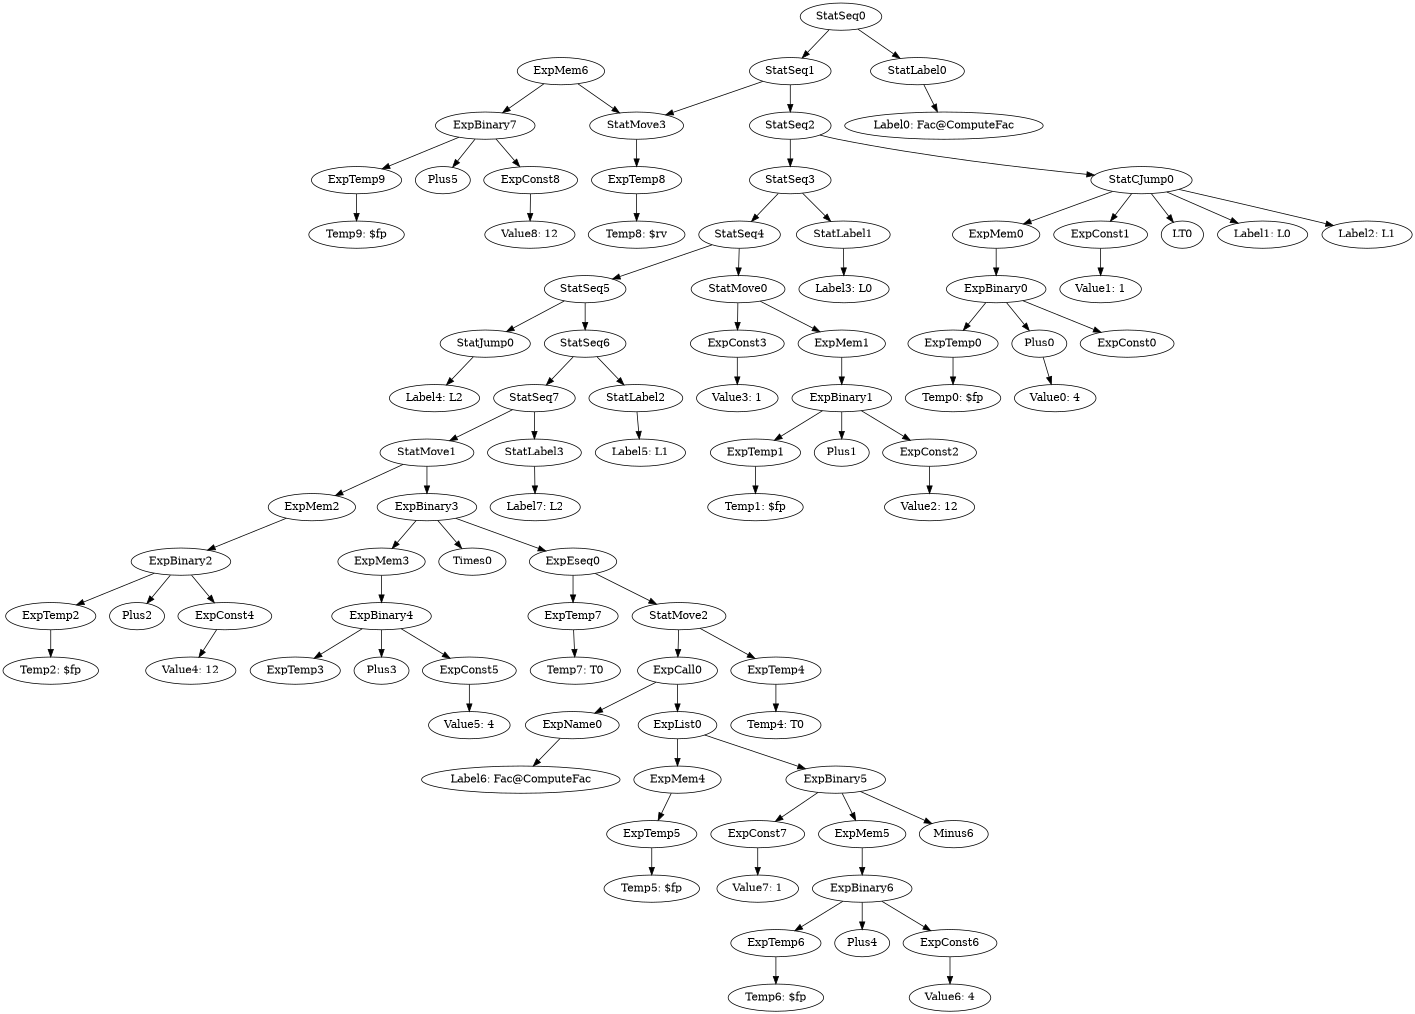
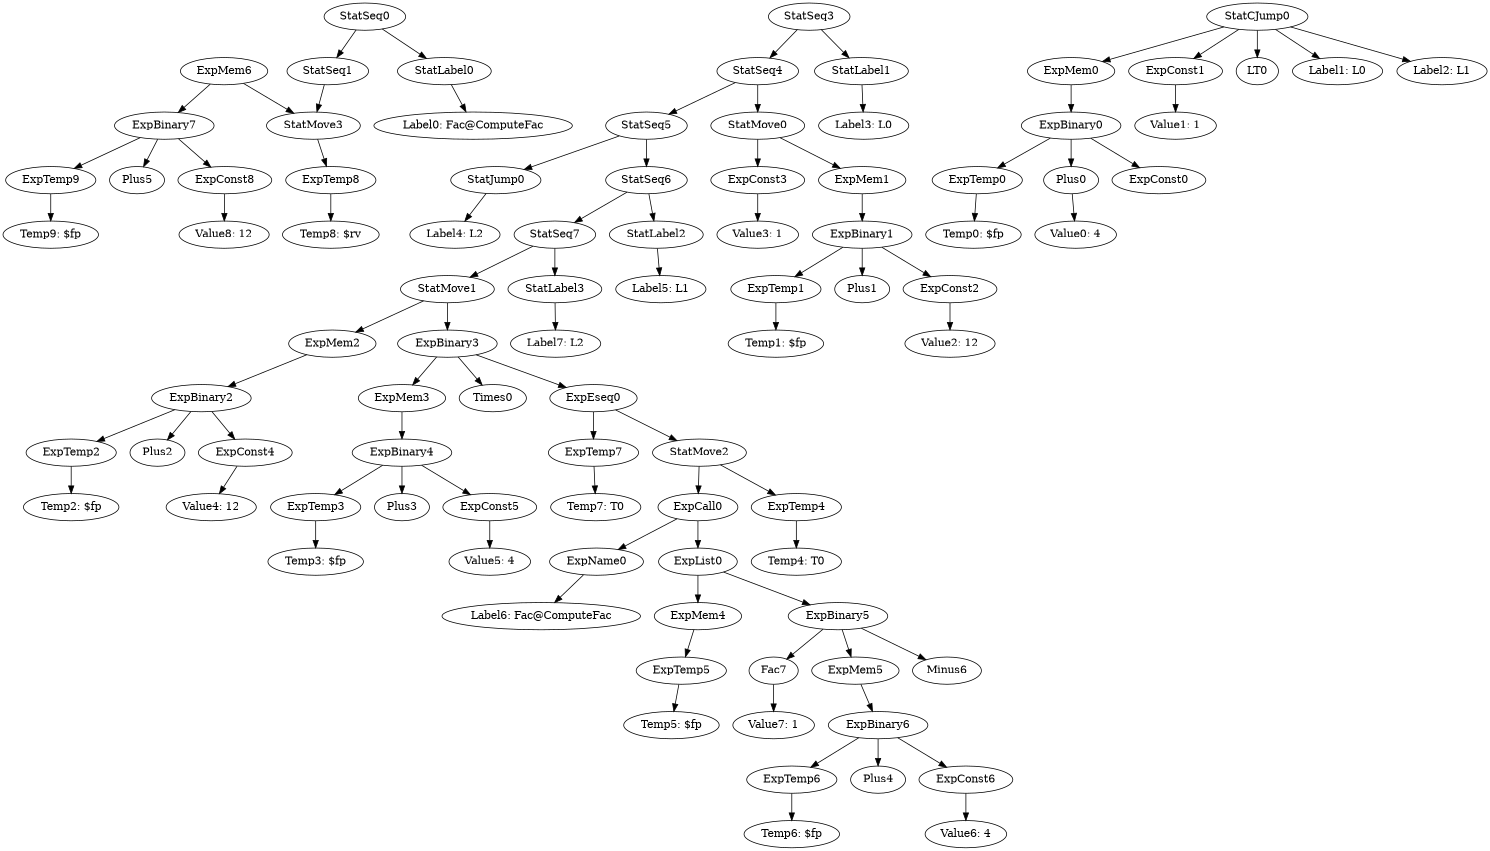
node "StatSeq2": removed
node "Temp3: $fp": added
node "ExpConst7": label "ExpConst7" -> "Fac7"
